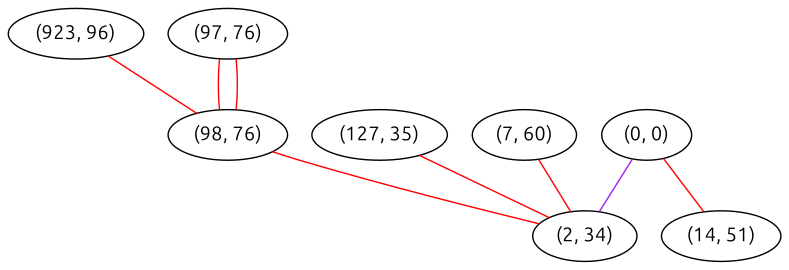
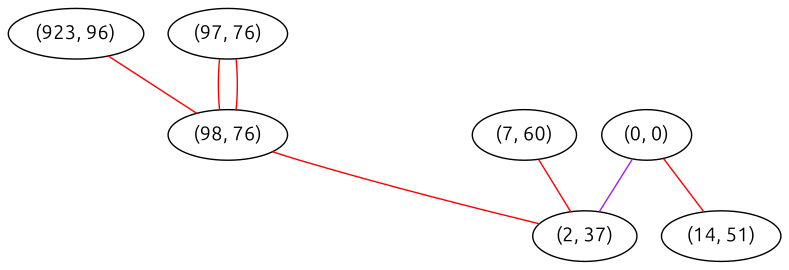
node "(127, 35)": removed
node "(2, 34)": label "(2, 34)" -> "(2, 37)"
